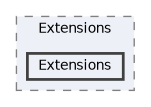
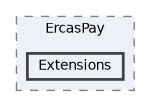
cluster "Extensions": label "Extensions" -> "ErcasPay"
